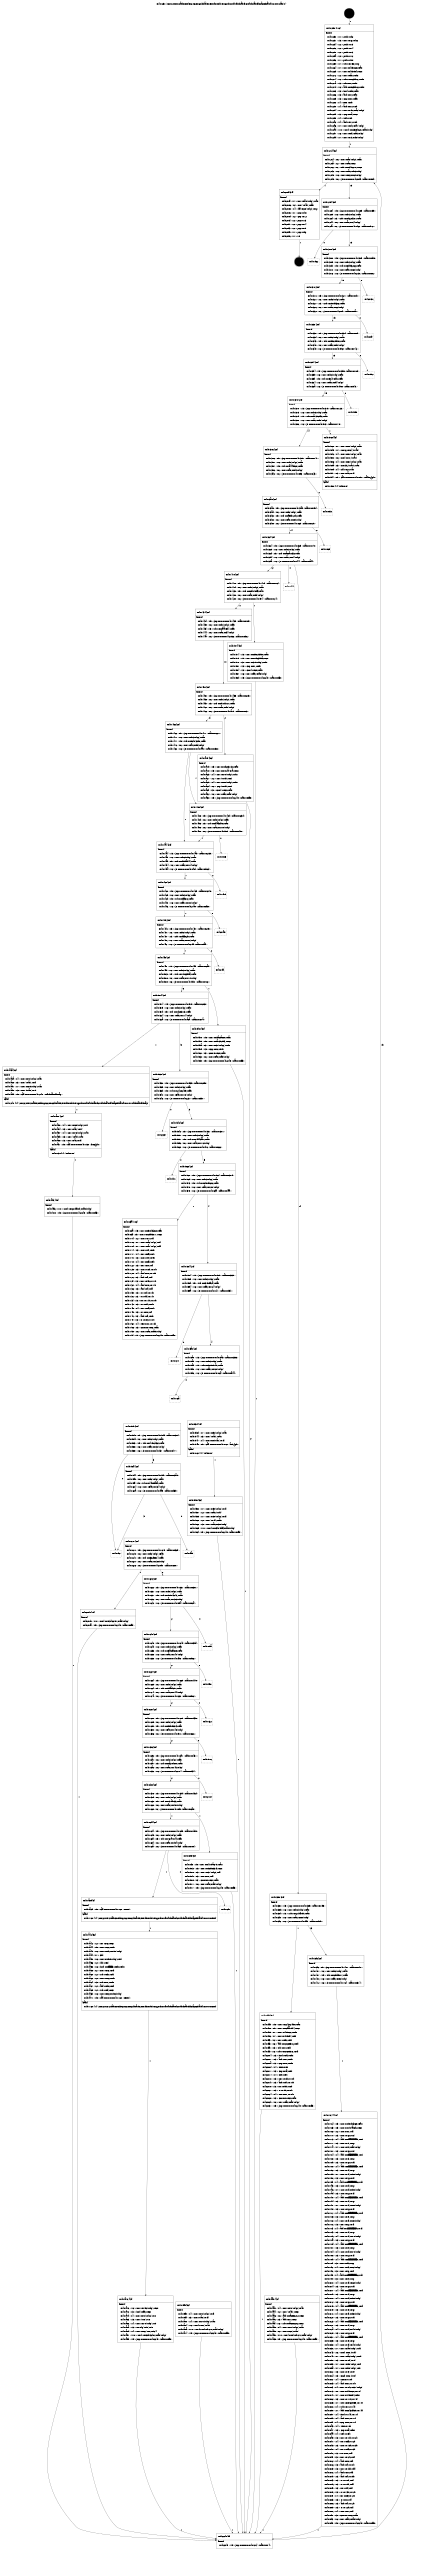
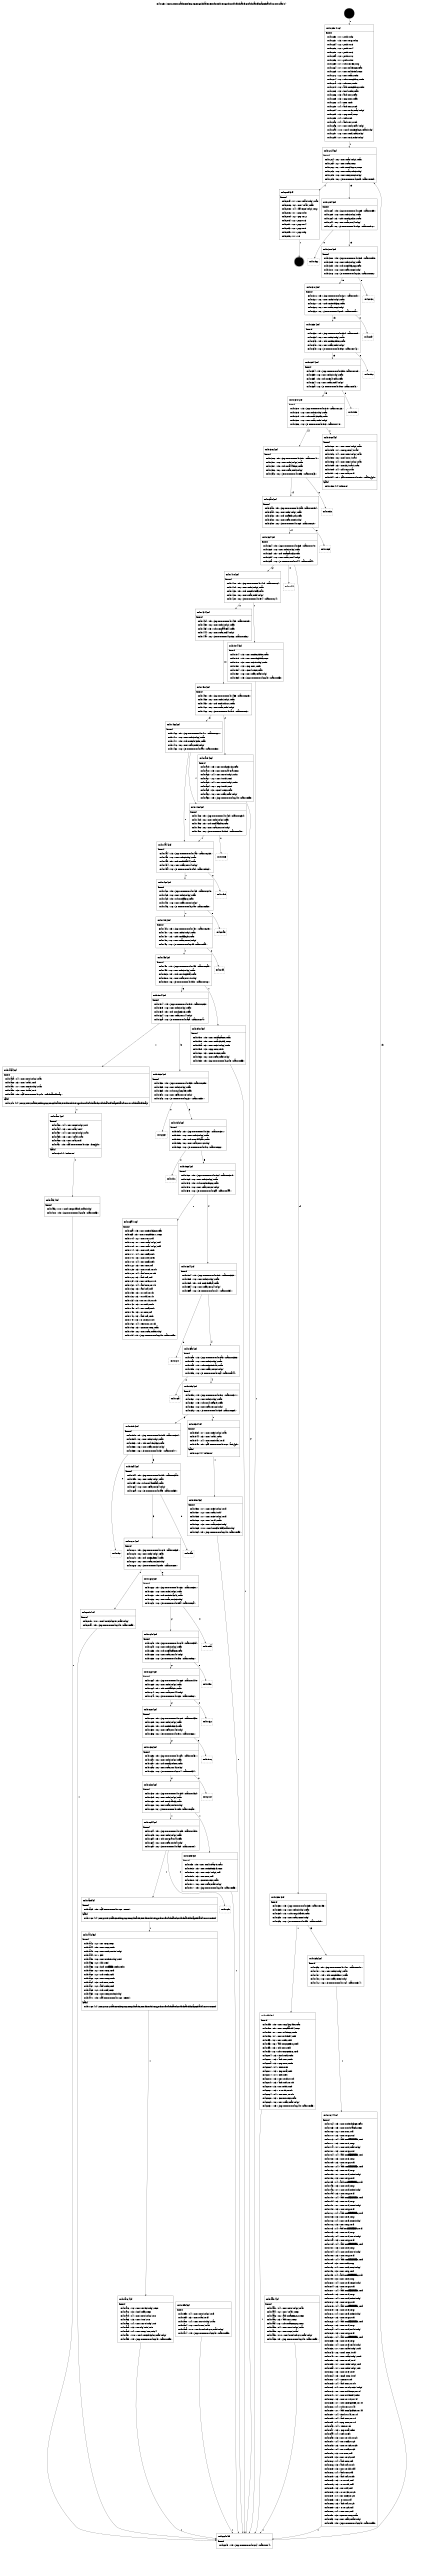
edge "0x40138c [28]" -> "0x4013a8 [28]": added, label "14"
node "0x4015bc [28]": added
edge "0x4015f4 [28]" -> "0x401fc7": now "0x4015f4 [28]" -> "0x401610 [28]"
